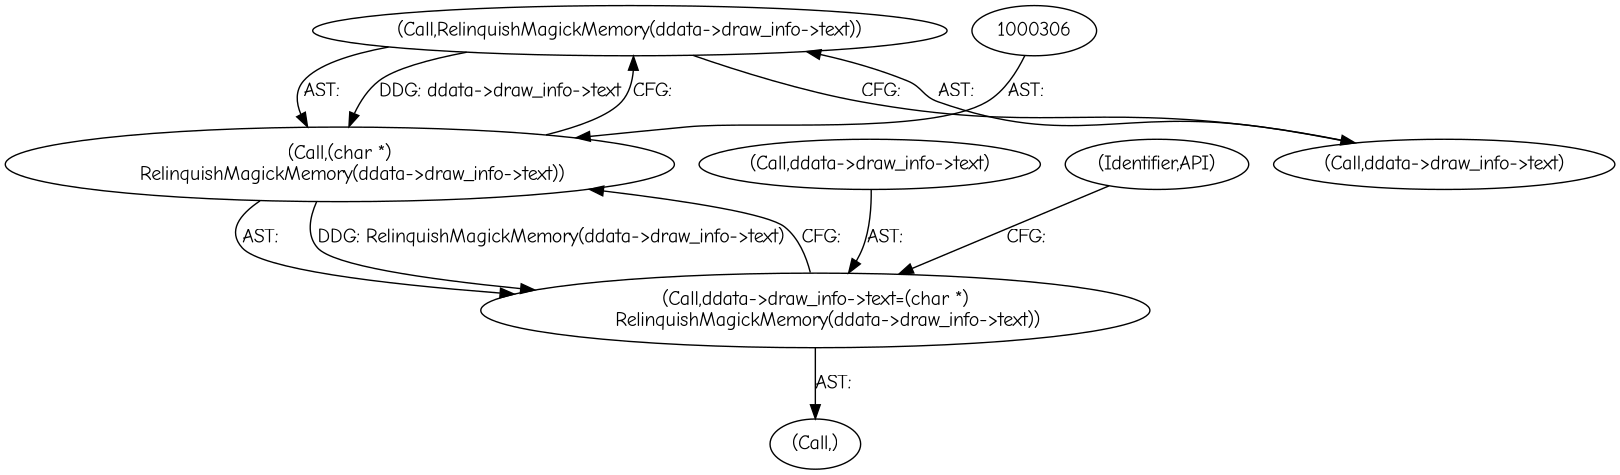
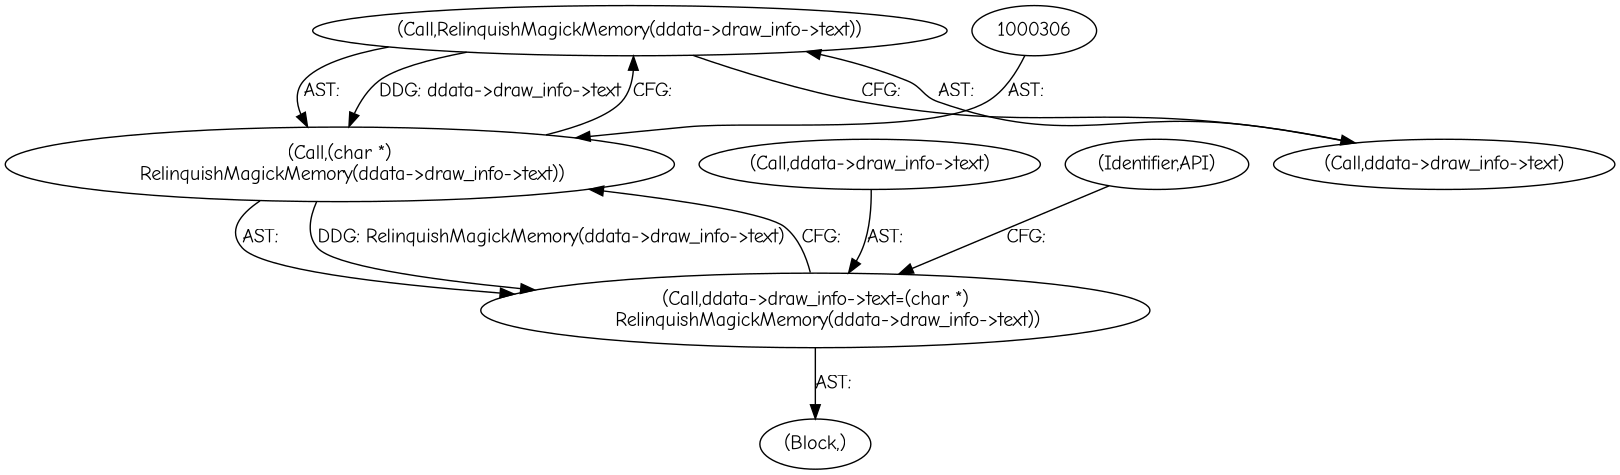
node "(Call,)": label "(Call,)" -> "(Block,)"
